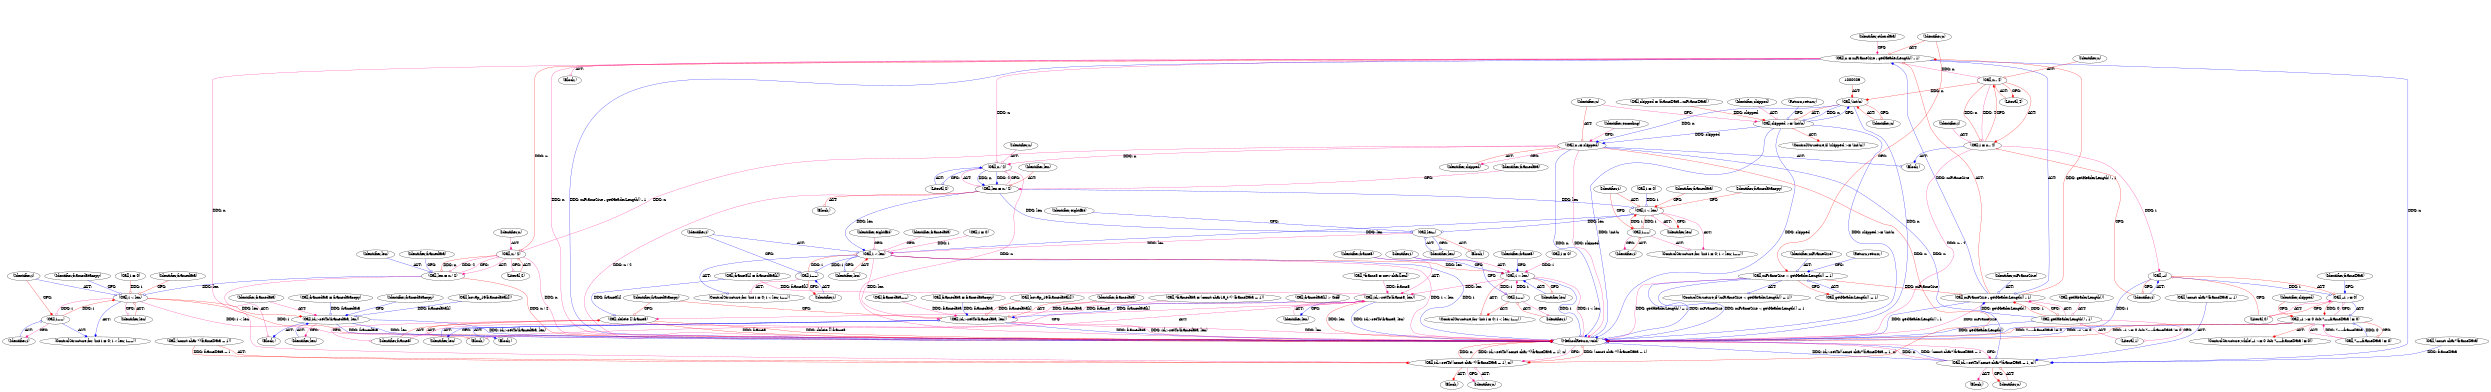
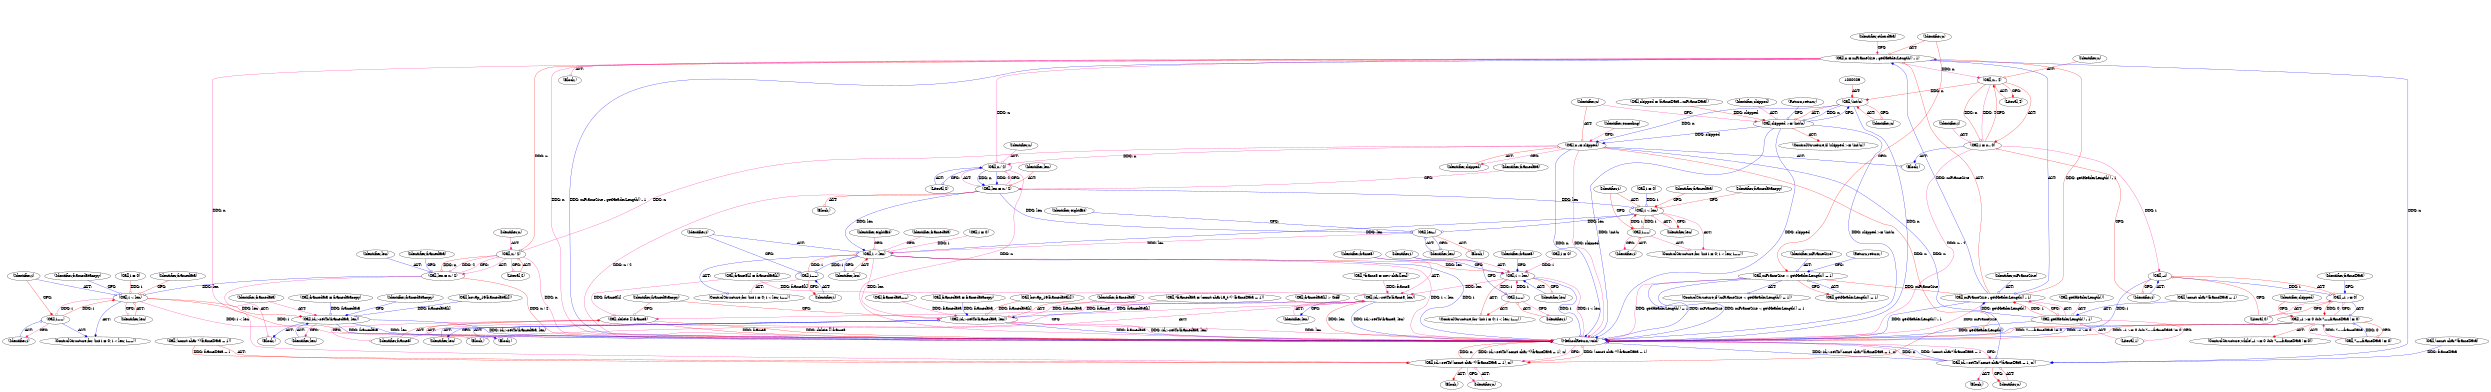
edge "(Call,n = mFrameSize - getHeaderLength() - 1)" -> "(Call,n - 4)": arrowhead odot -> diamond
node "(Call,i = n - 4)": label "(Call,i = n - 4)" -> "(Call,i = n - 0)"
edge "(Call,frame8[i] = framedata[i])" -> "(Call,delete [] frame8)": color blue -> deeppink
edge "(Call,(const char*)frameData + 1)" -> "(Call,id->setTo((const char*)frameData + 1, n))": now "(Call,(const char*)frameData + 1)" -> "(Call,getHeaderLength() - 1)"
